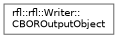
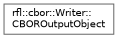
node "rfl::rfl::Writer:: CBOROutputObject": label "rfl::rfl::Writer:: CBOROutputObject" -> "rfl::cbor::Writer:: CBOROutputObject"
